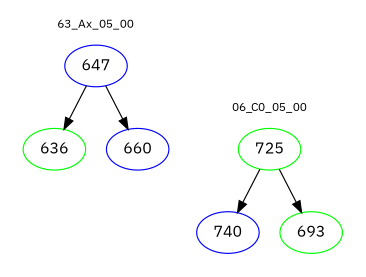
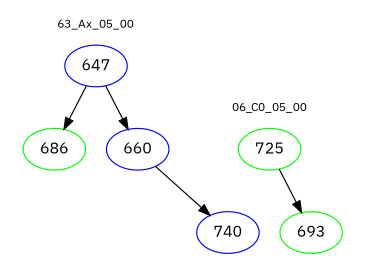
node "636": label "636" -> "686"
edge "725" -> "740": now "660" -> "740"
